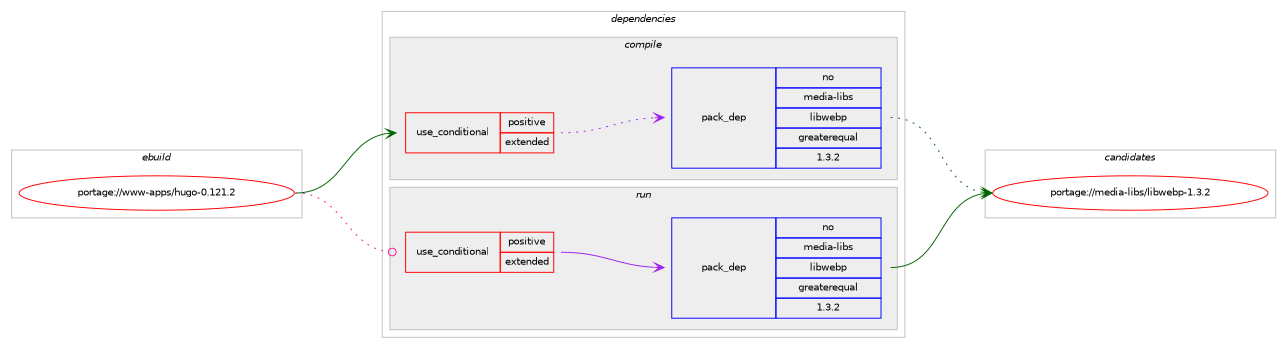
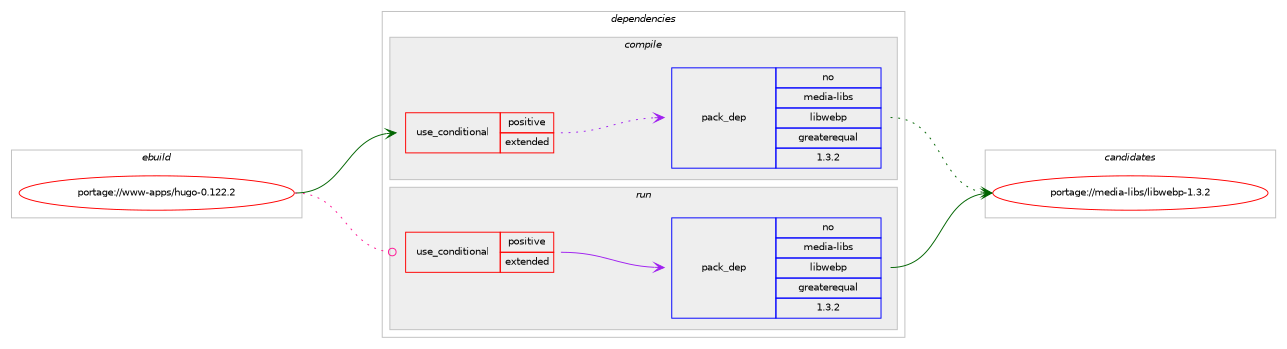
node "portage://www-apps/hugo-0.121.2": label "portage://www-apps/hugo-0.121.2" -> "portage://www-apps/hugo-0.122.2"
